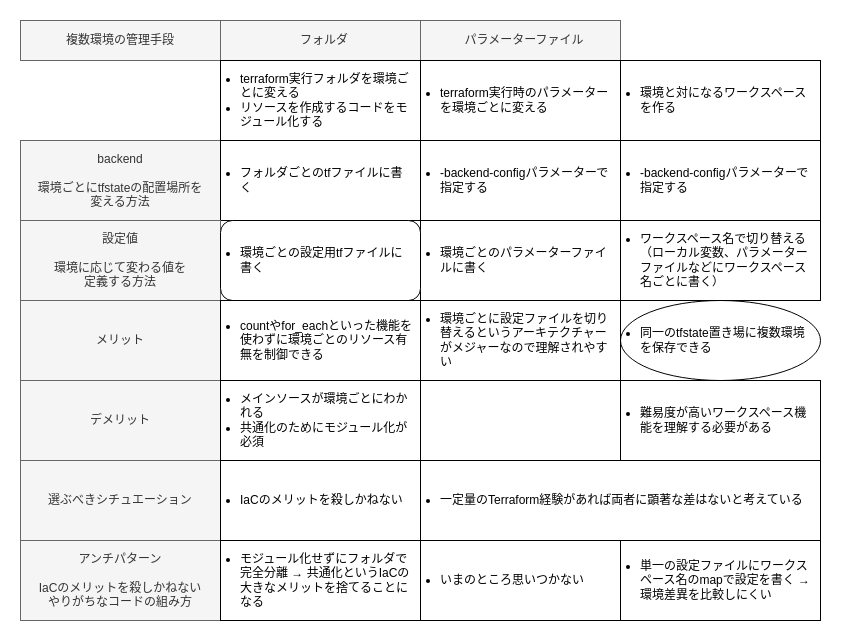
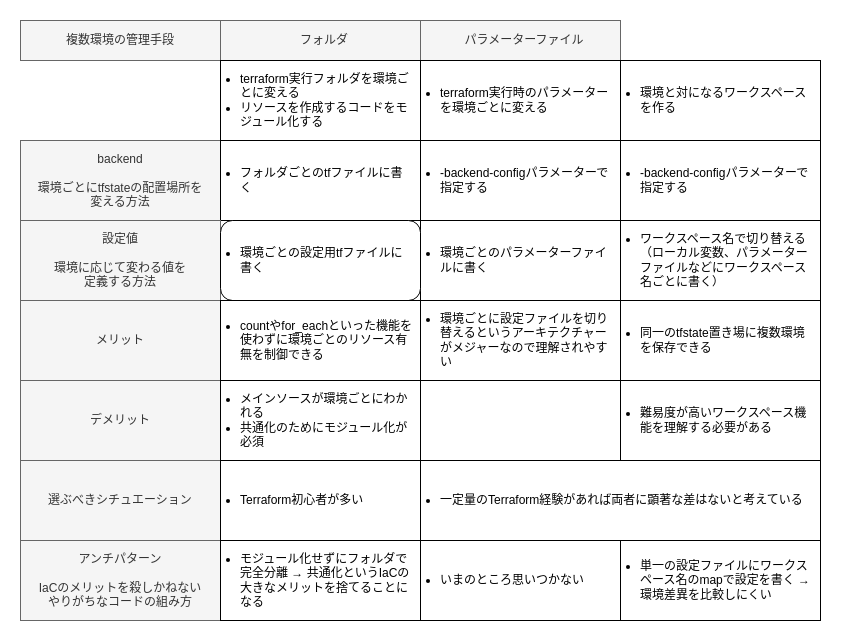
node "同一のtfstate置き場に複数環境を保存できる": shape ellipse -> rectangle
node "IaCのメリットを殺しかねない": label "IaCのメリットを殺しかねない" -> "Terraform初心者が多い"
